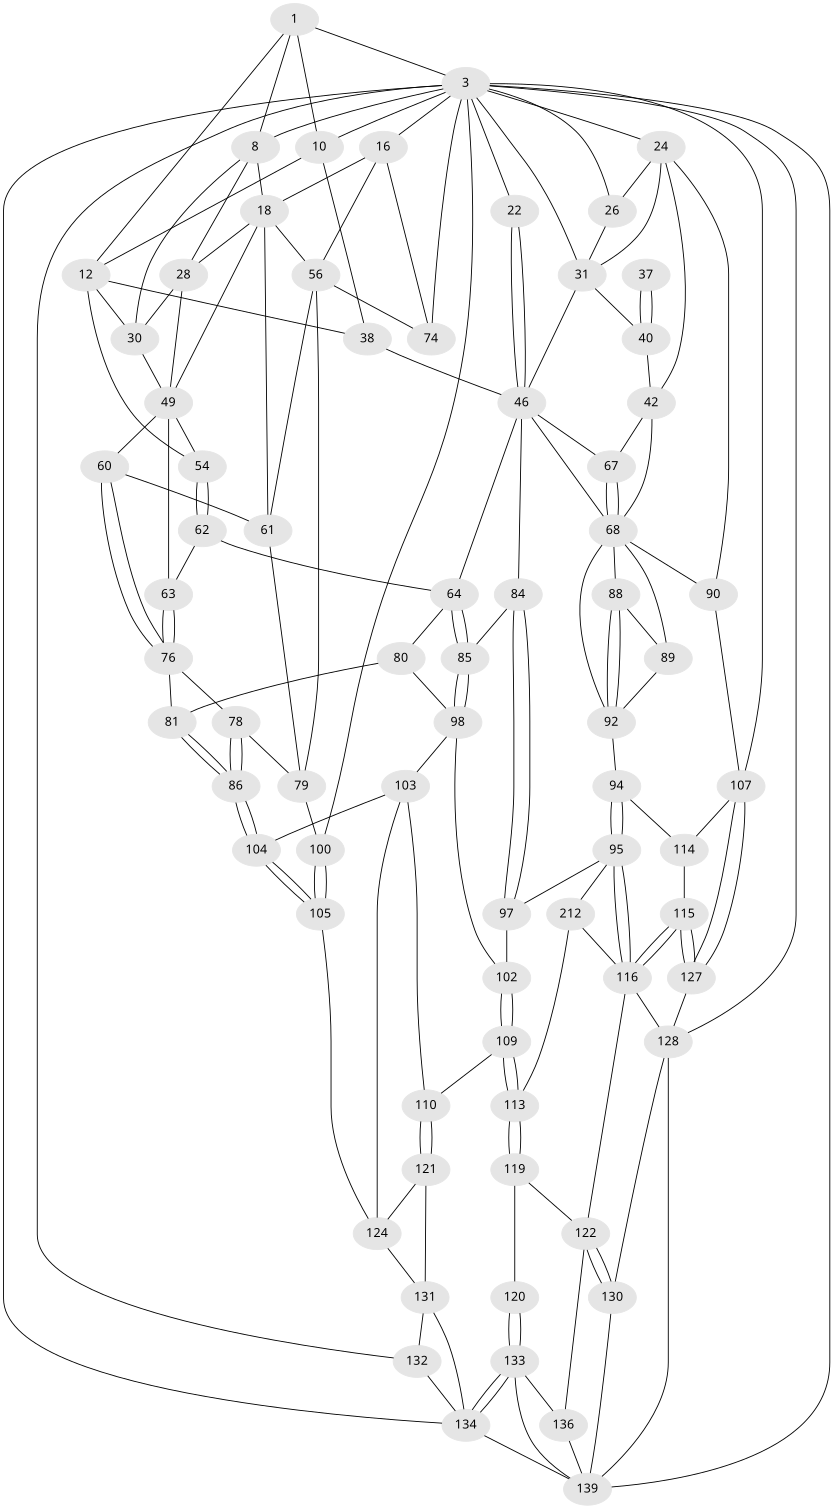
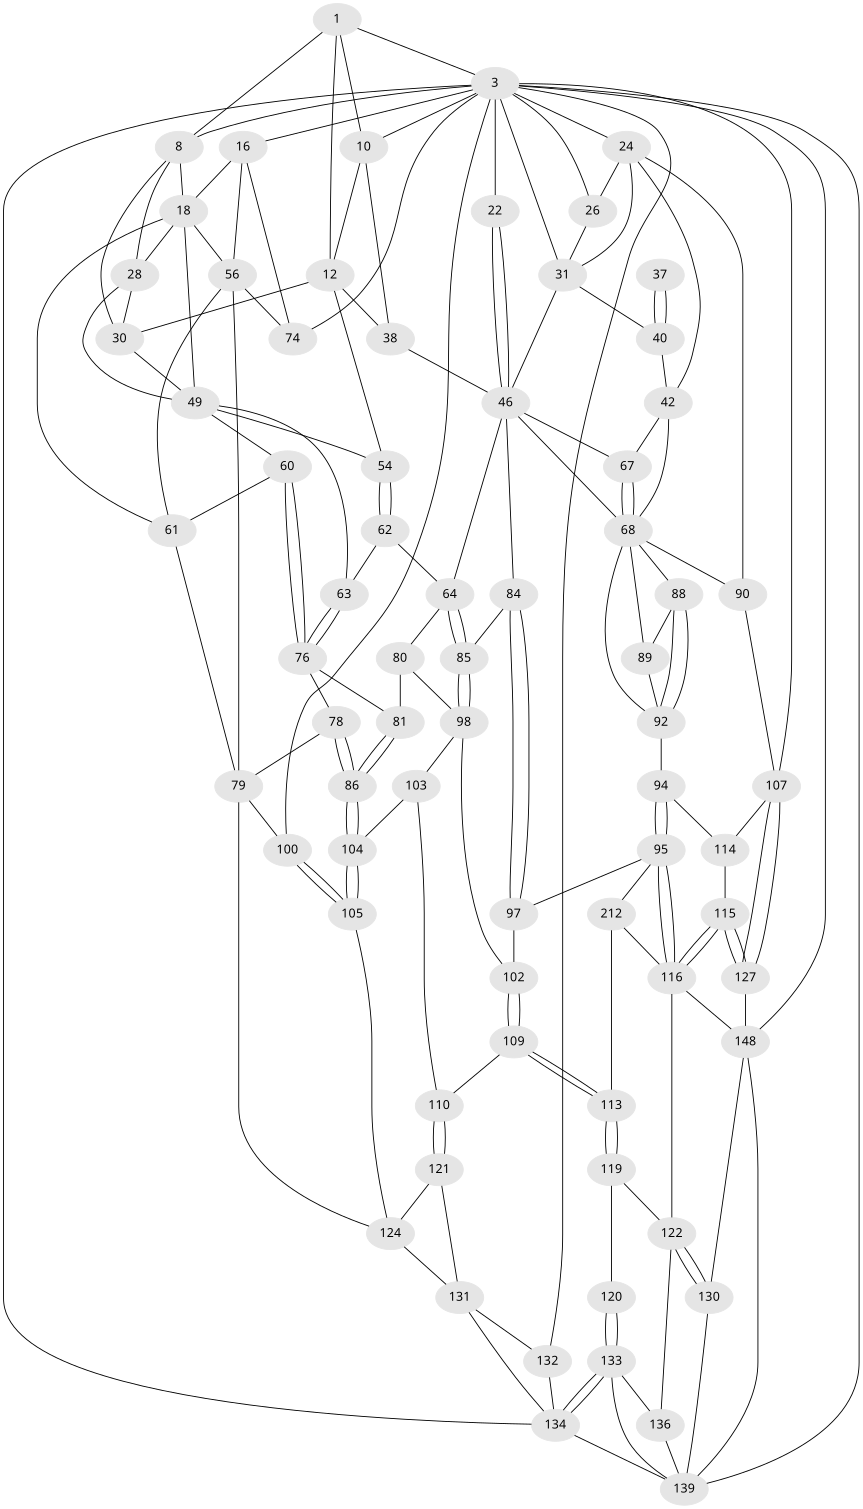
edge "103" -- "124": now "79" -- "124"
node "128": label "128" -> "148"
